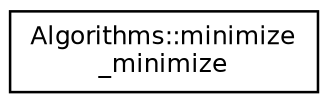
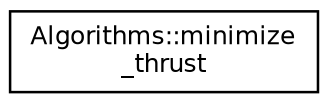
node "Algorithms::minimize _minimize": label "Algorithms::minimize _minimize" -> "Algorithms::minimize _thrust"
